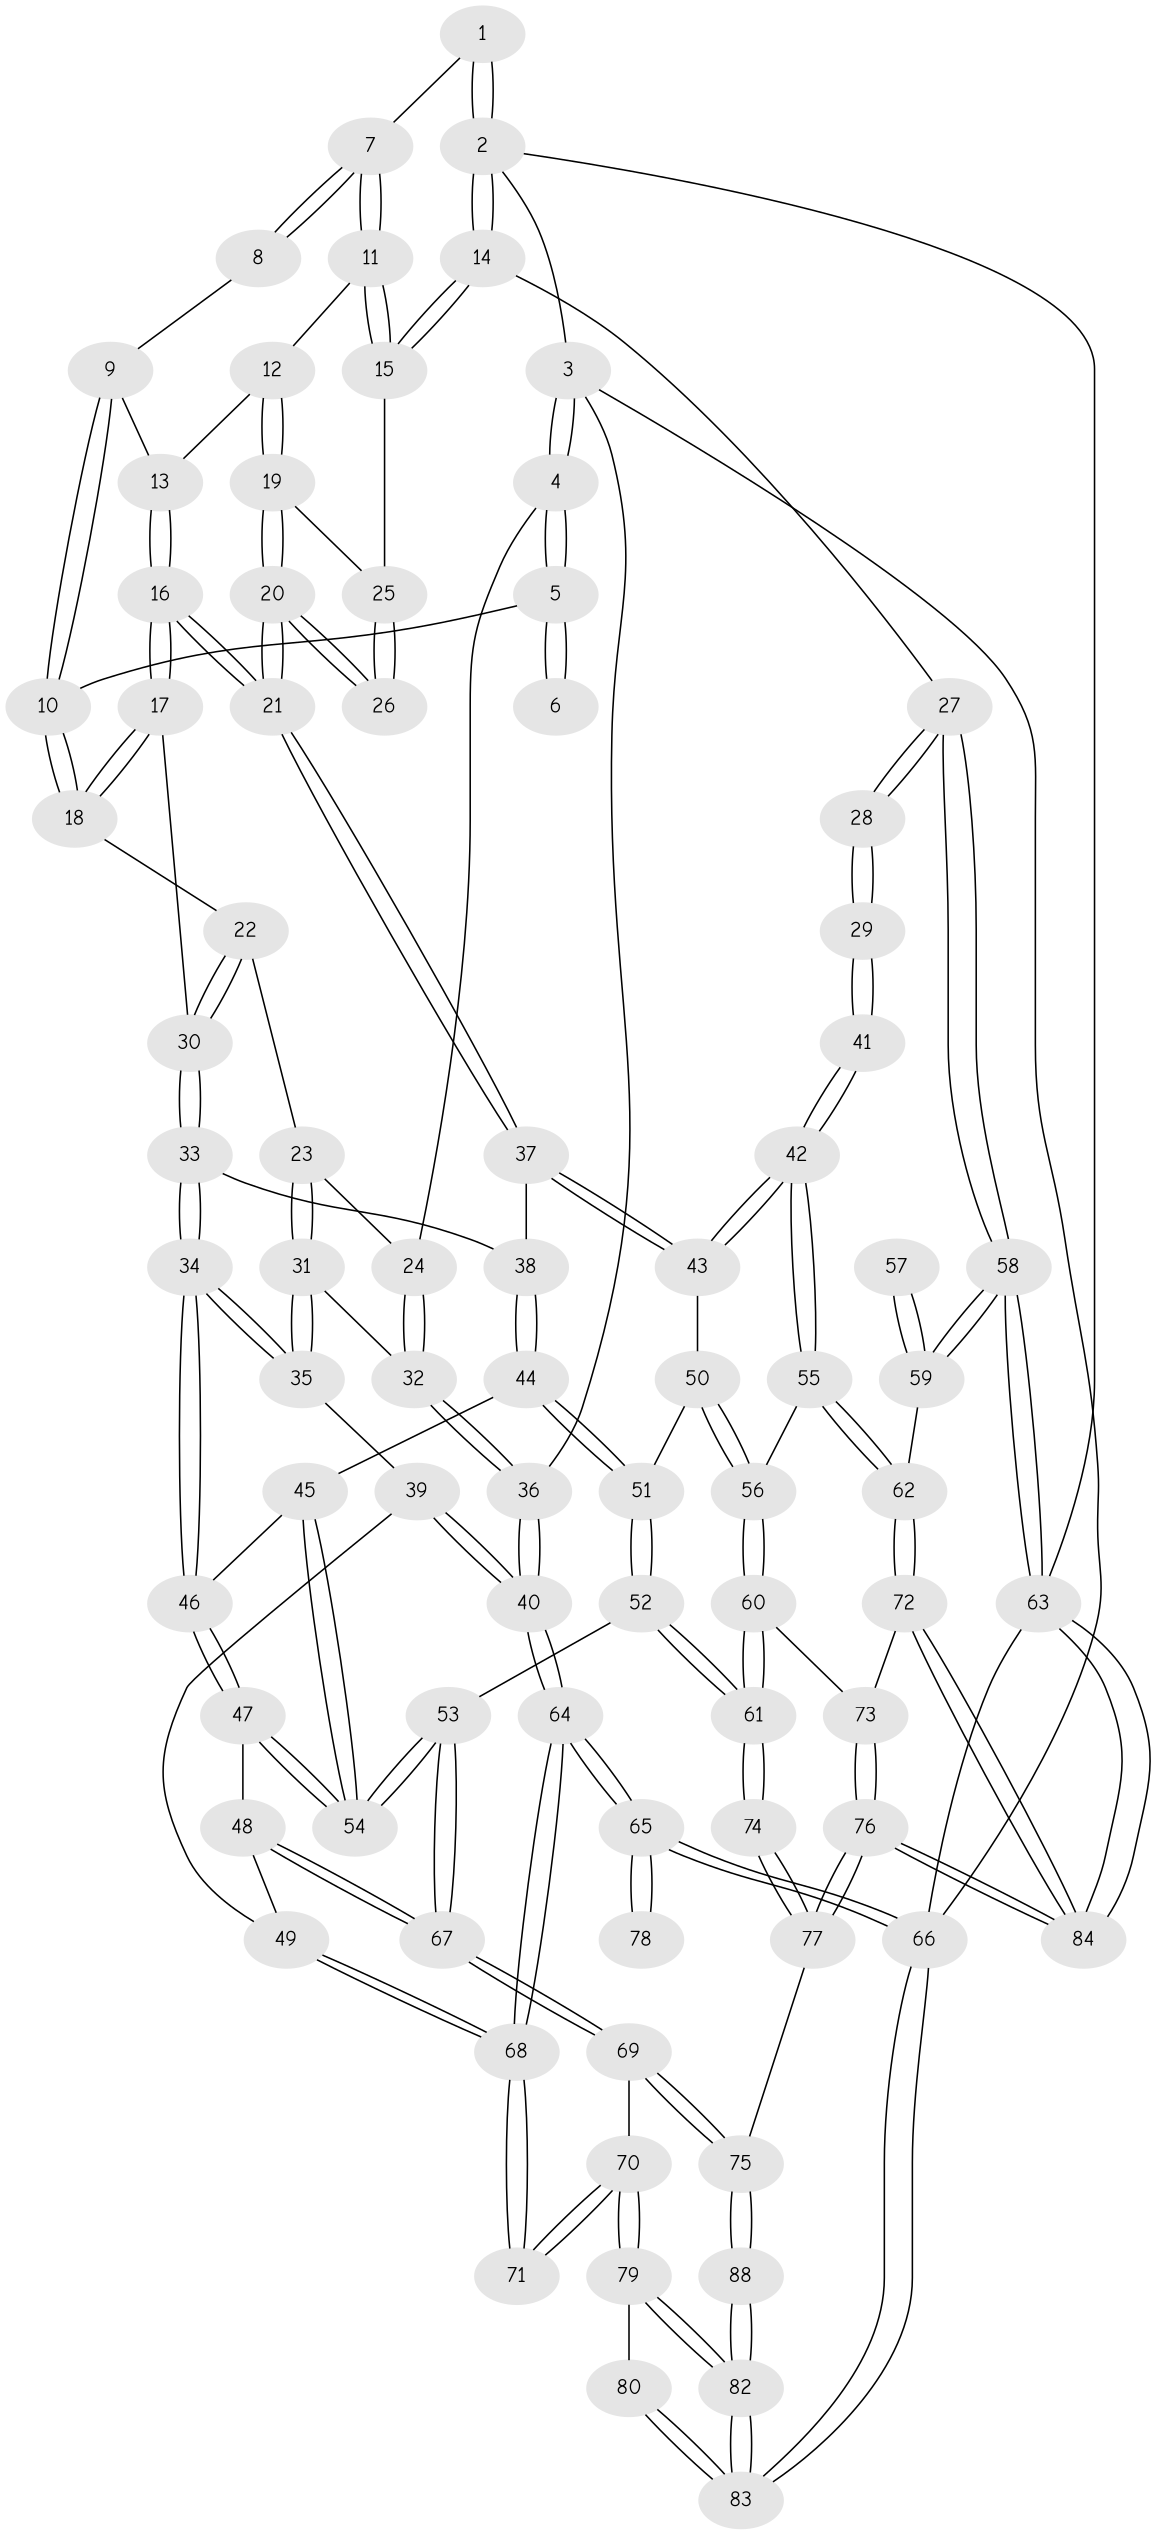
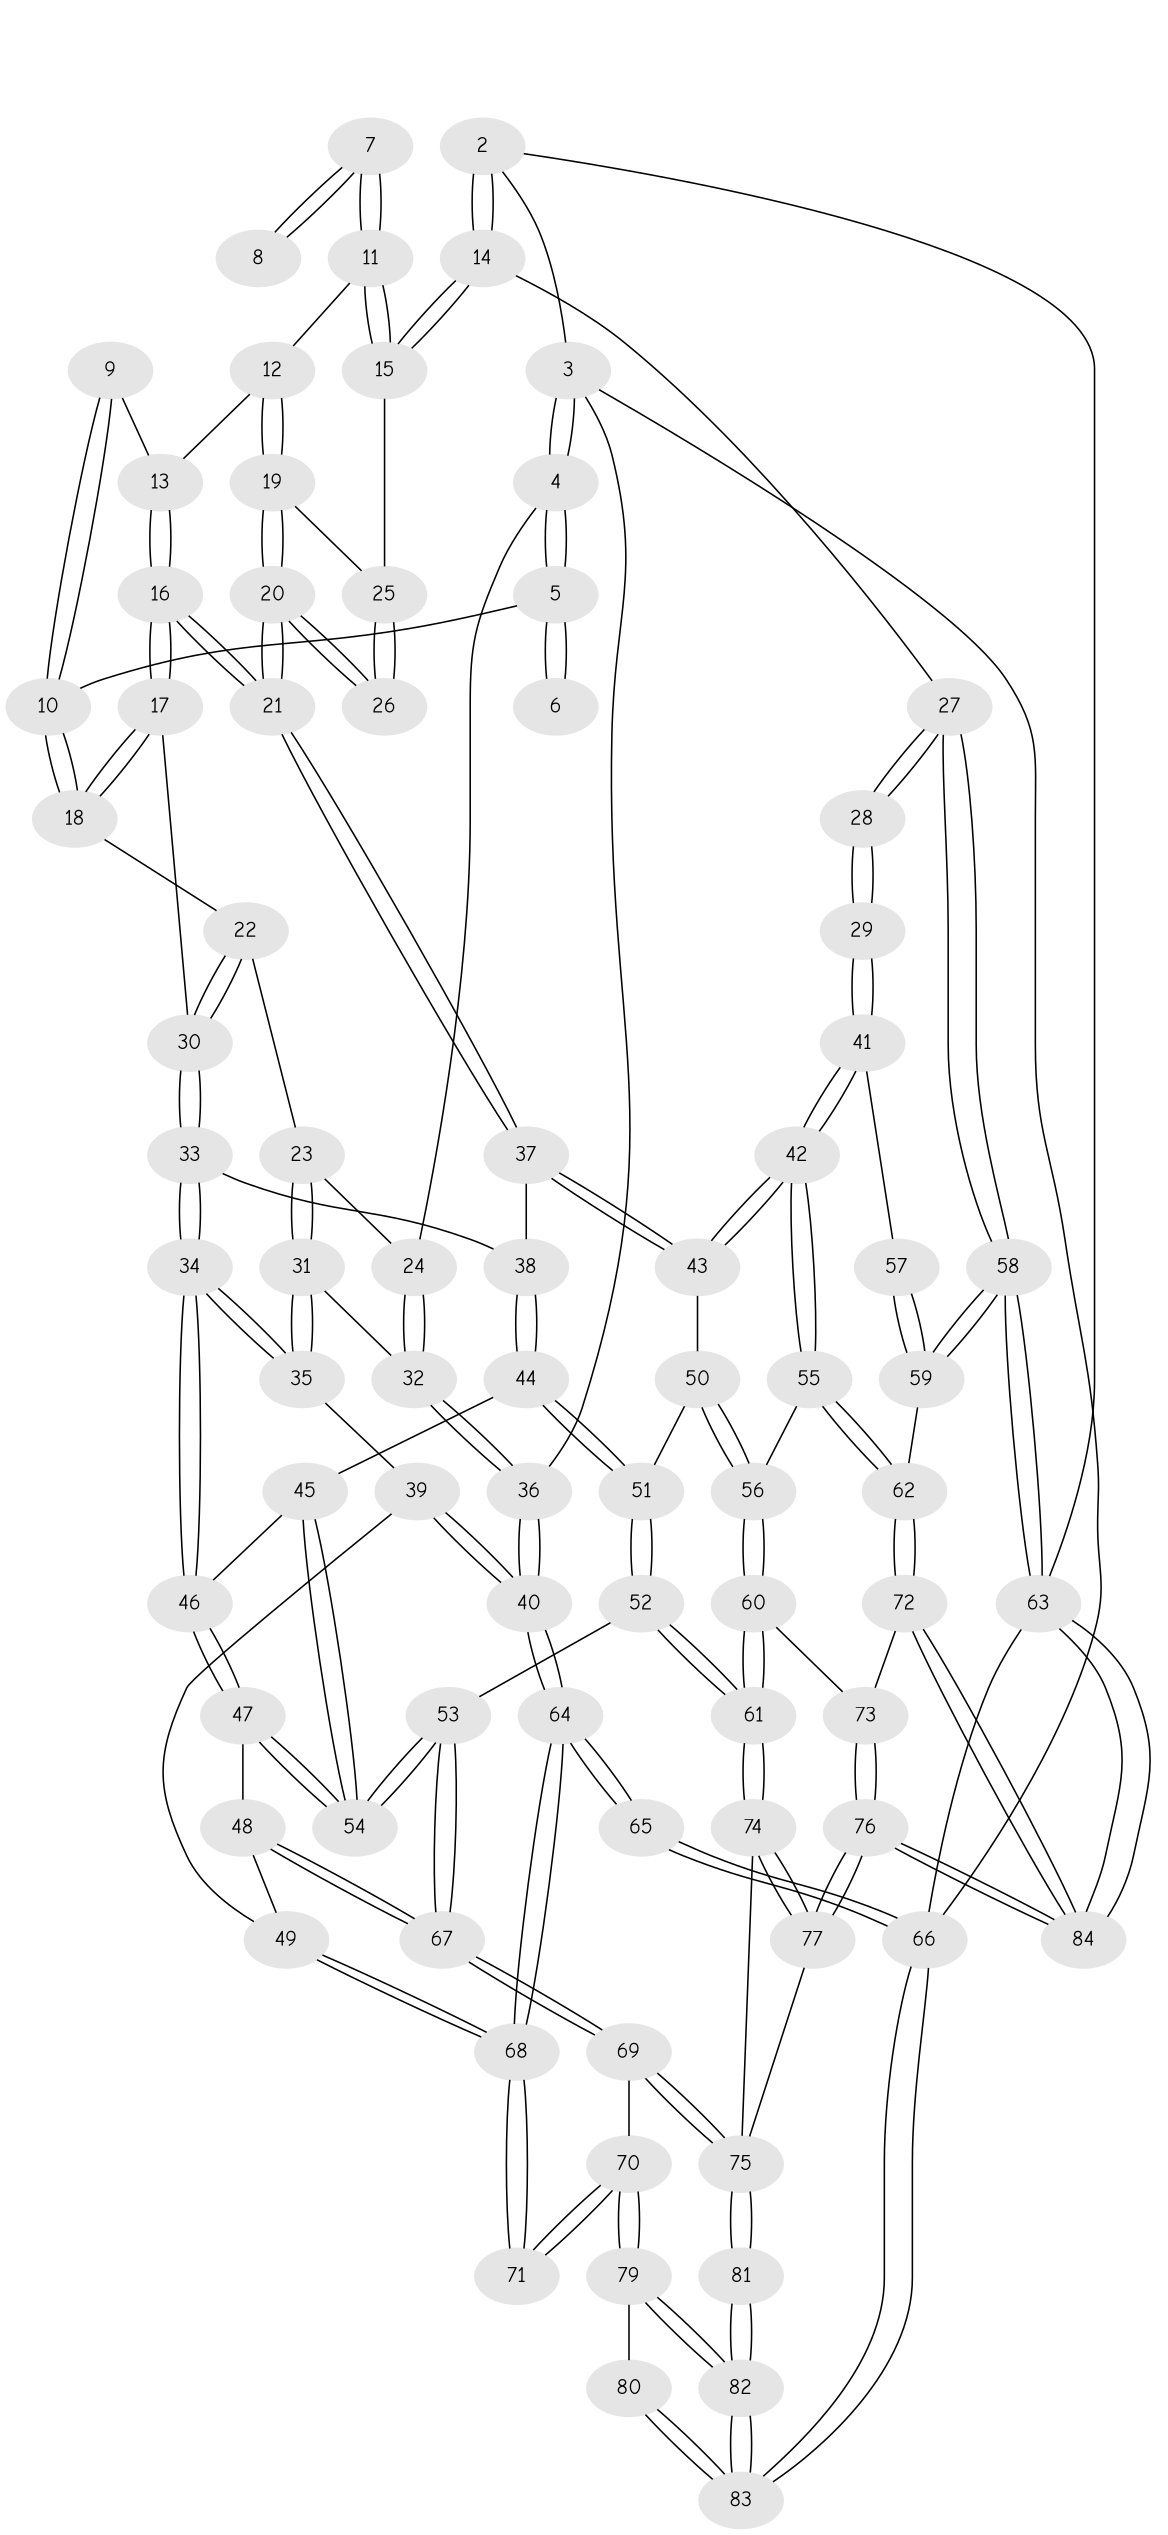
node "1": removed
edge "8" -- "9": removed
edge "41" -- "57": added
node "78": removed
edge "74" -- "75": added
node "88": label "88" -> "81"
